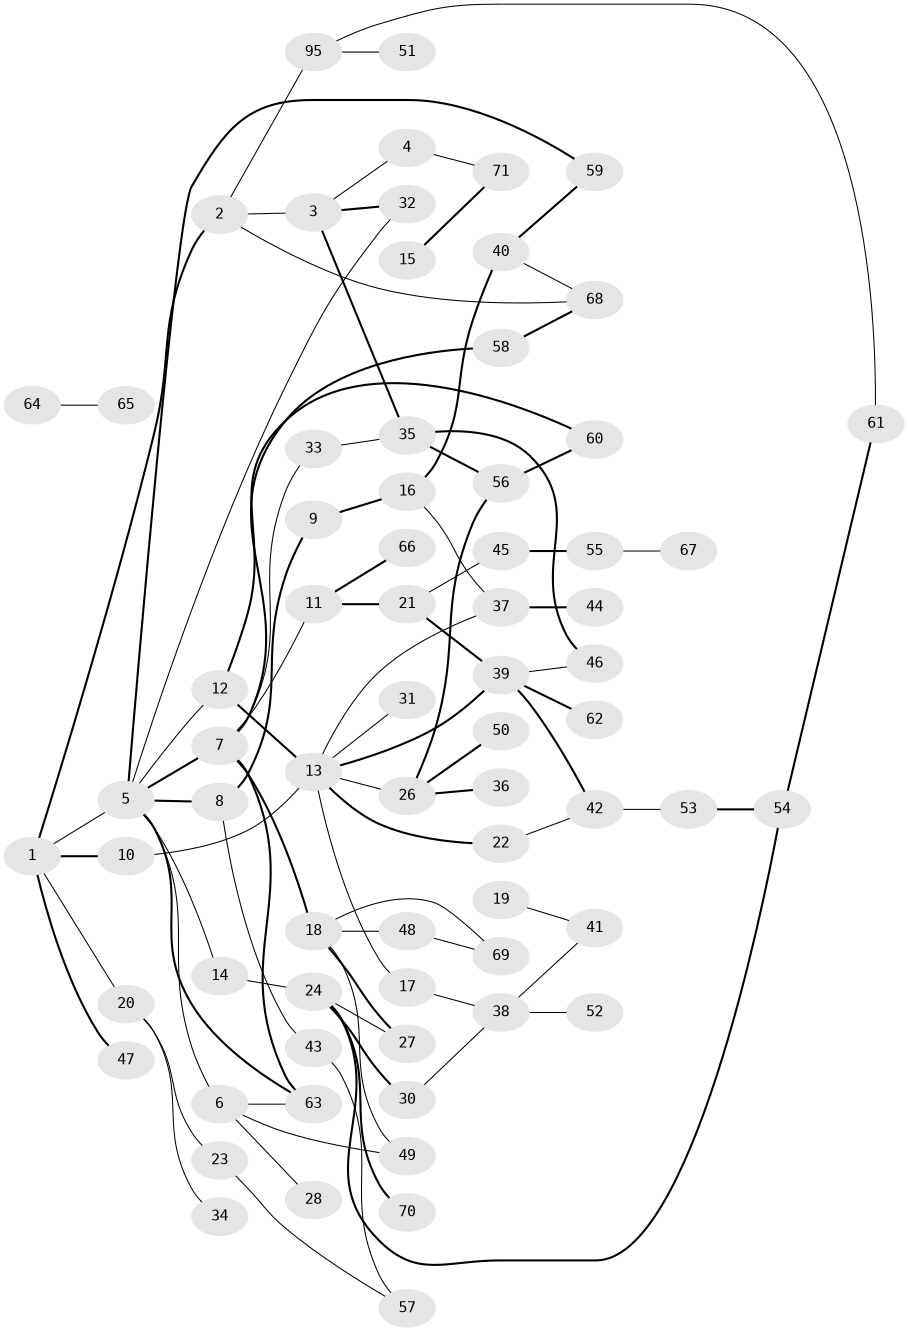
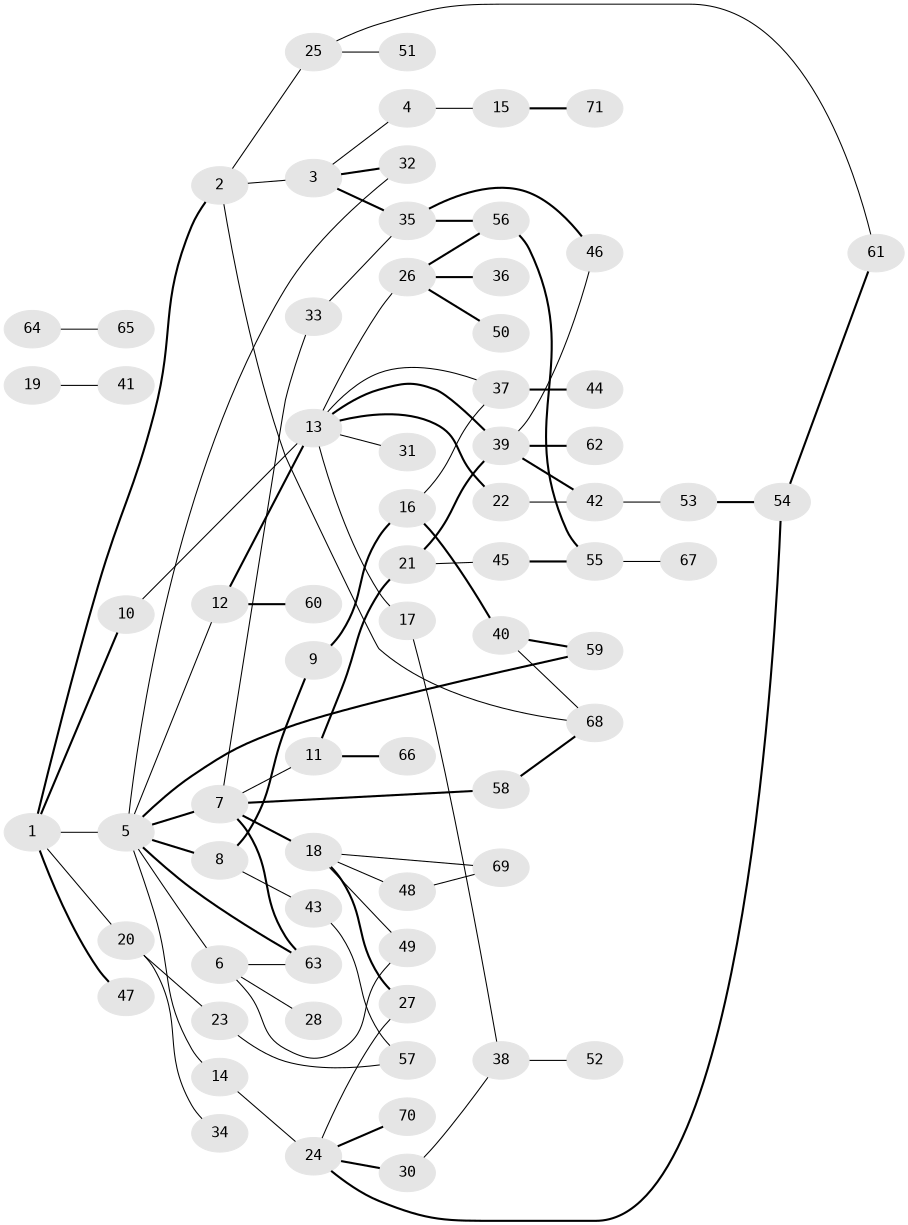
node "95": label "95" -> "25"
edge "4" -- "71": now "4" -- "15"
edge "60" -- "56": now "55" -- "56"
edge "41" -- "38": removed
